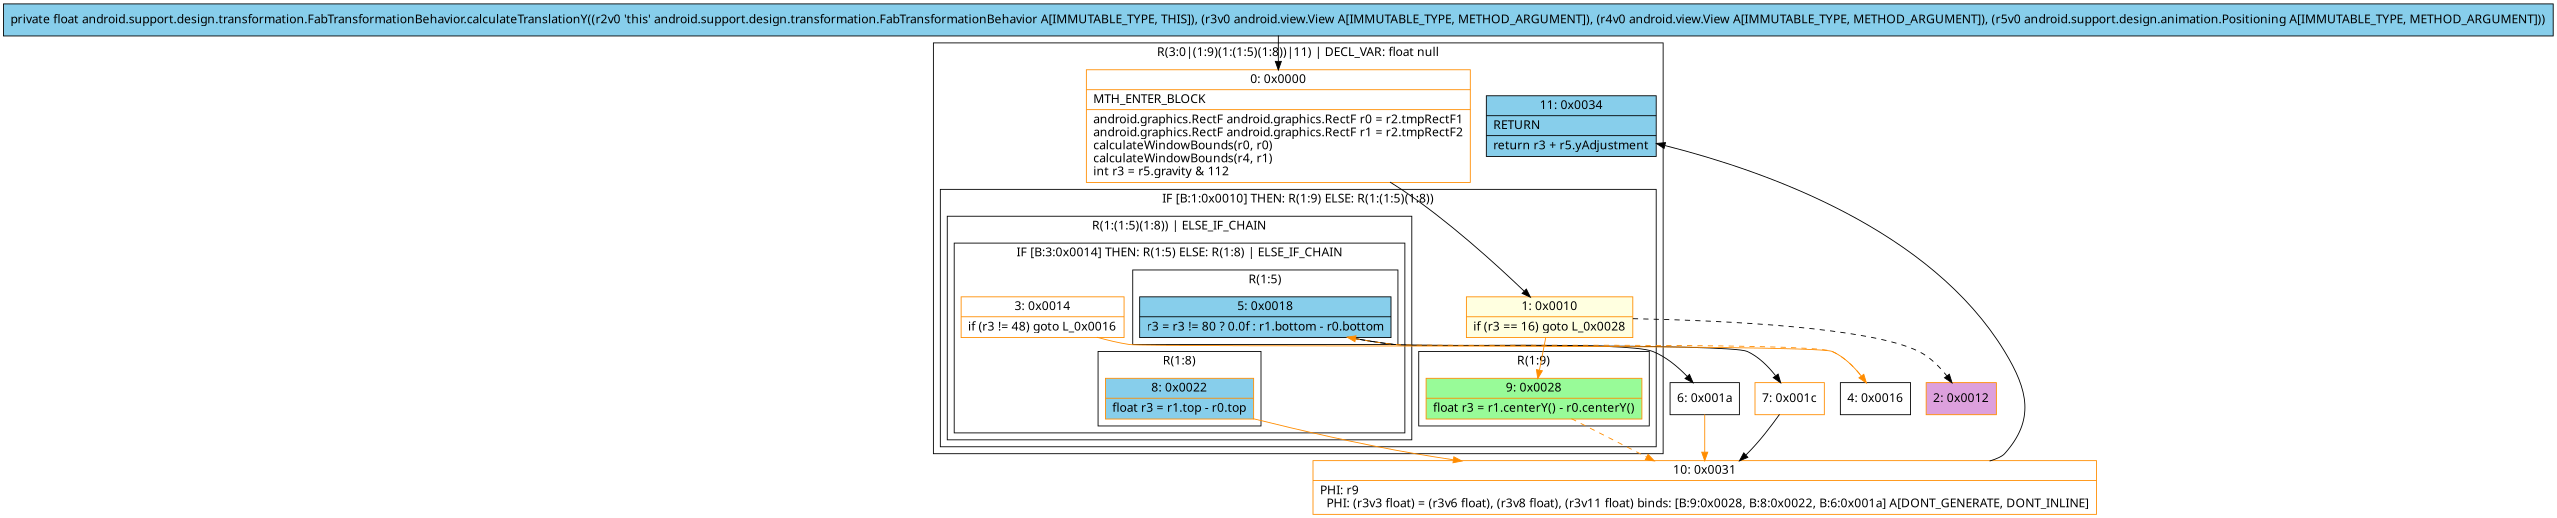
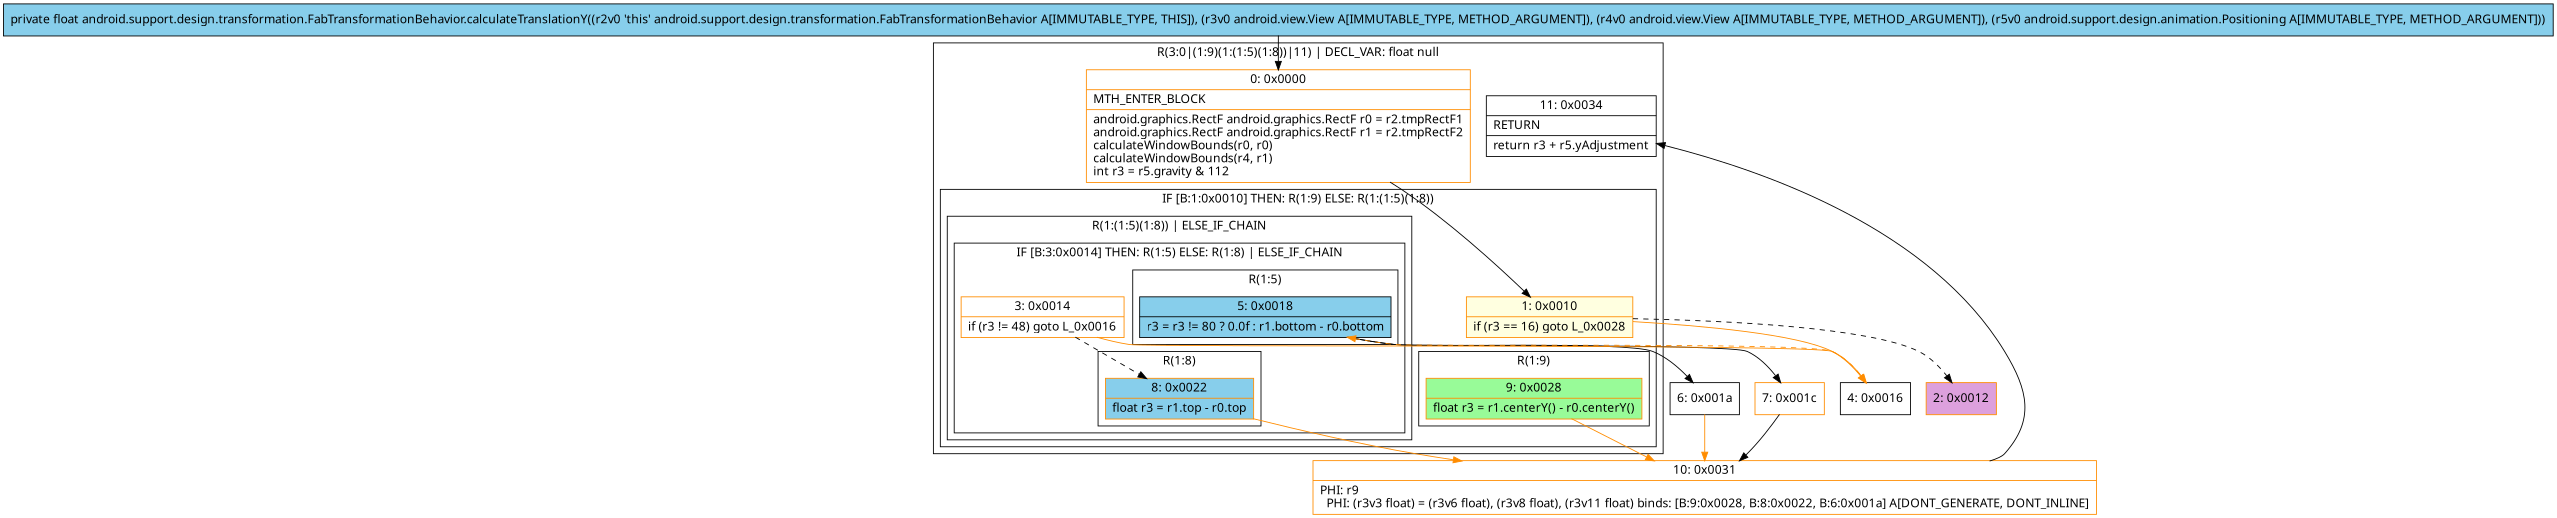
node "11: 0x0034": fillcolor skyblue -> white
edge "3: 0x0014" -> "8: 0x0022": added
edge "1: 0x0010" -> "9: 0x0028": now "1: 0x0010" -> "4: 0x0016"
edge "9: 0x0028" -> "10: 0x0031": style dashed -> solid
